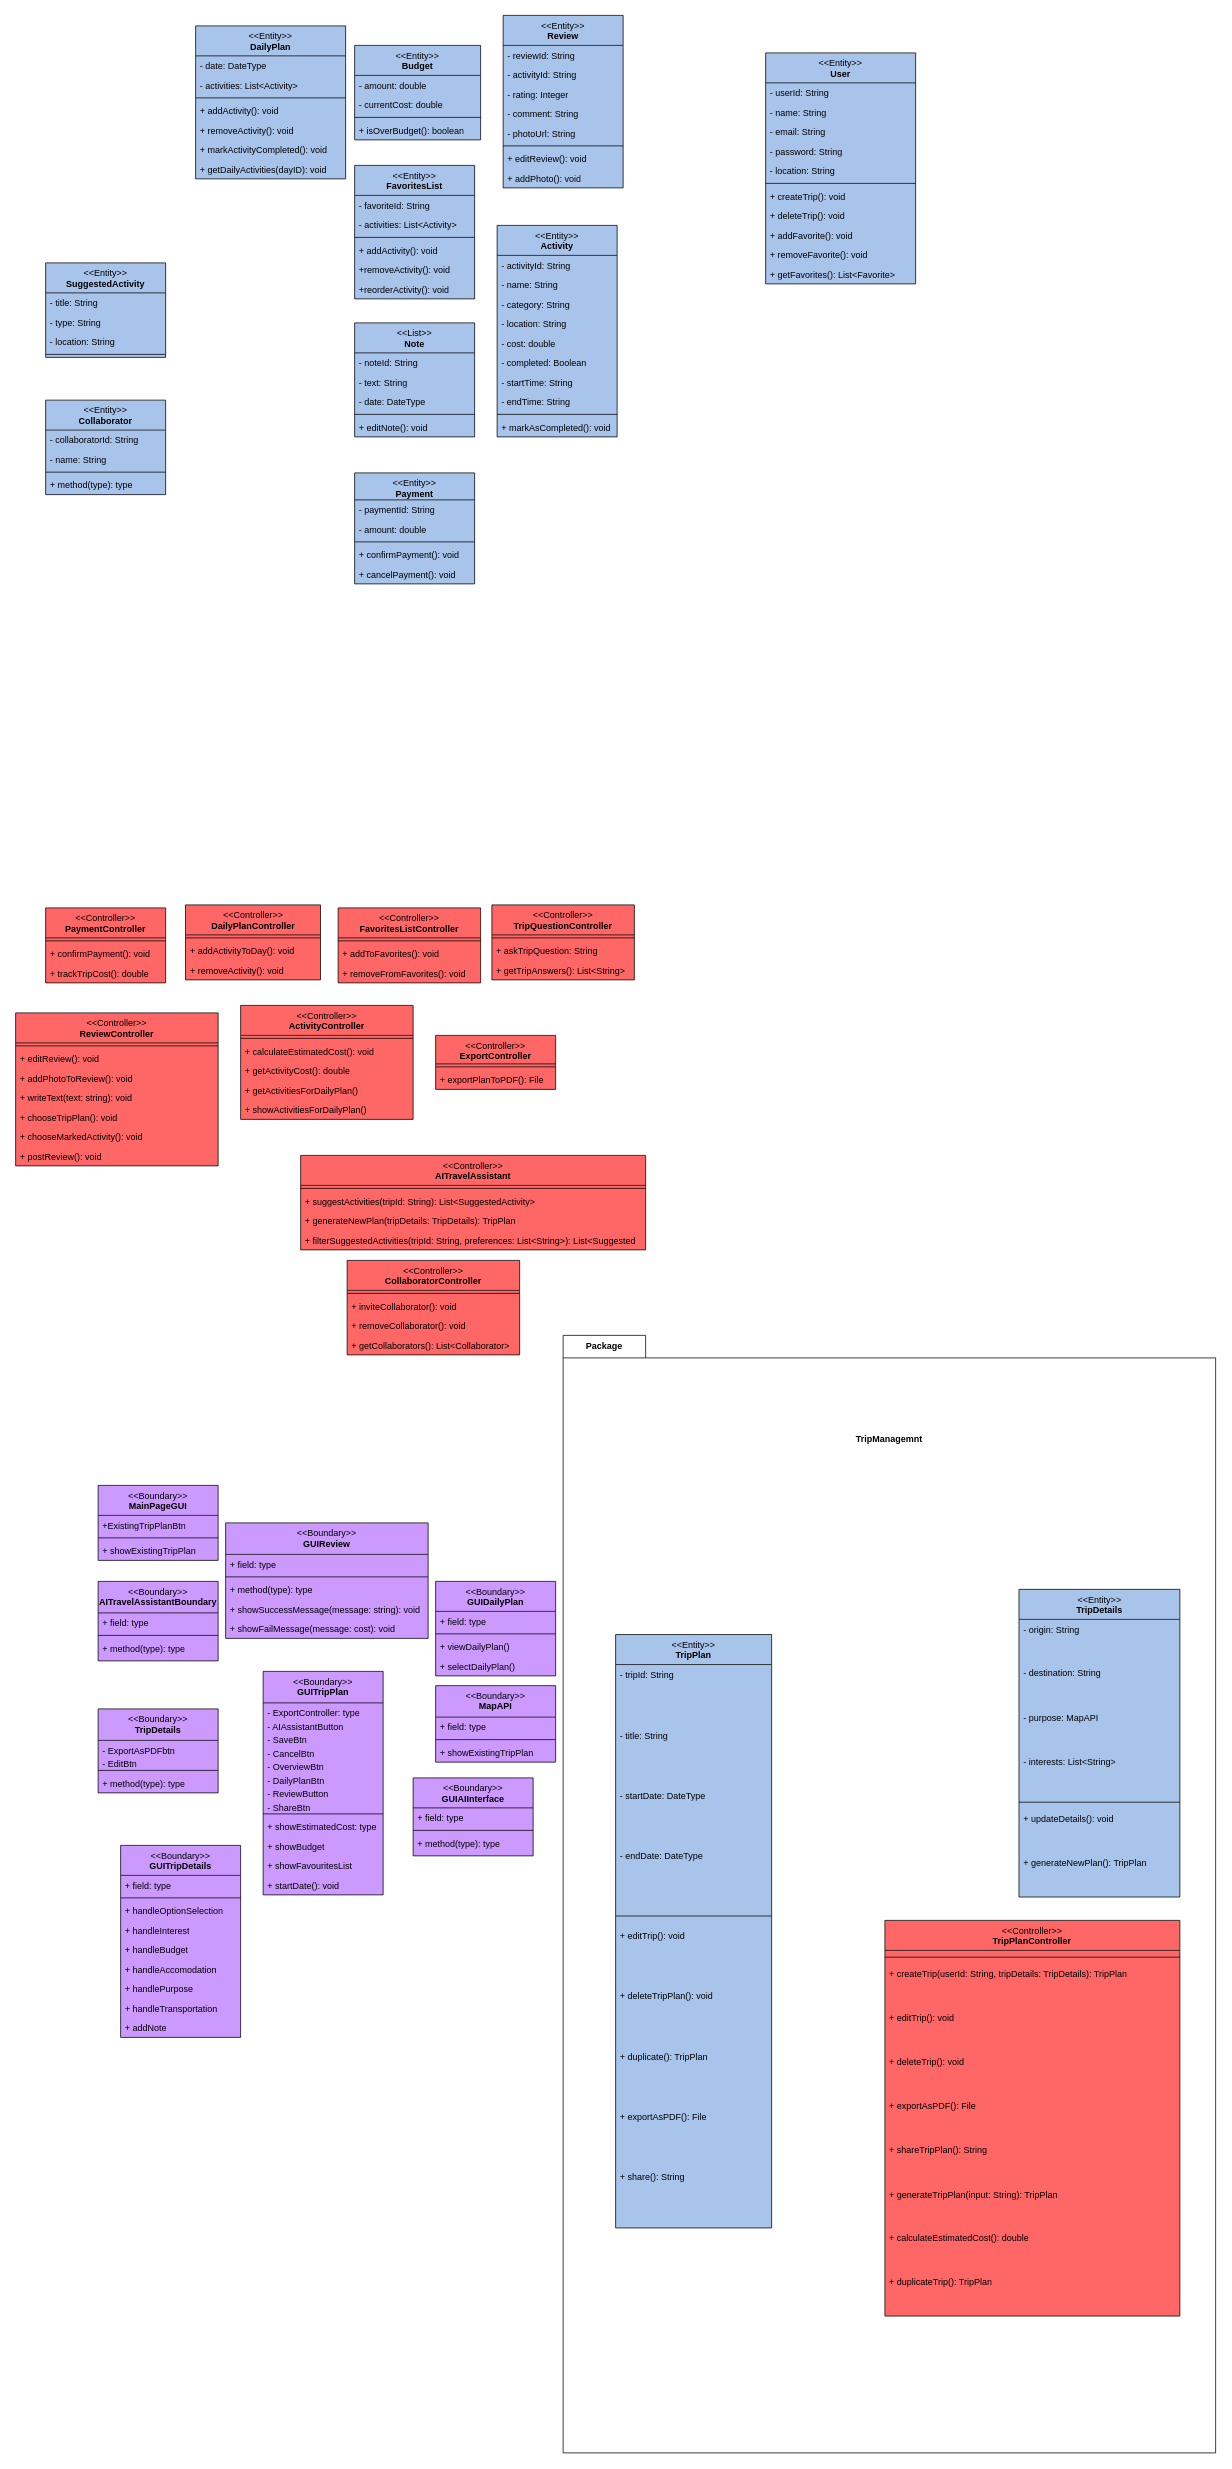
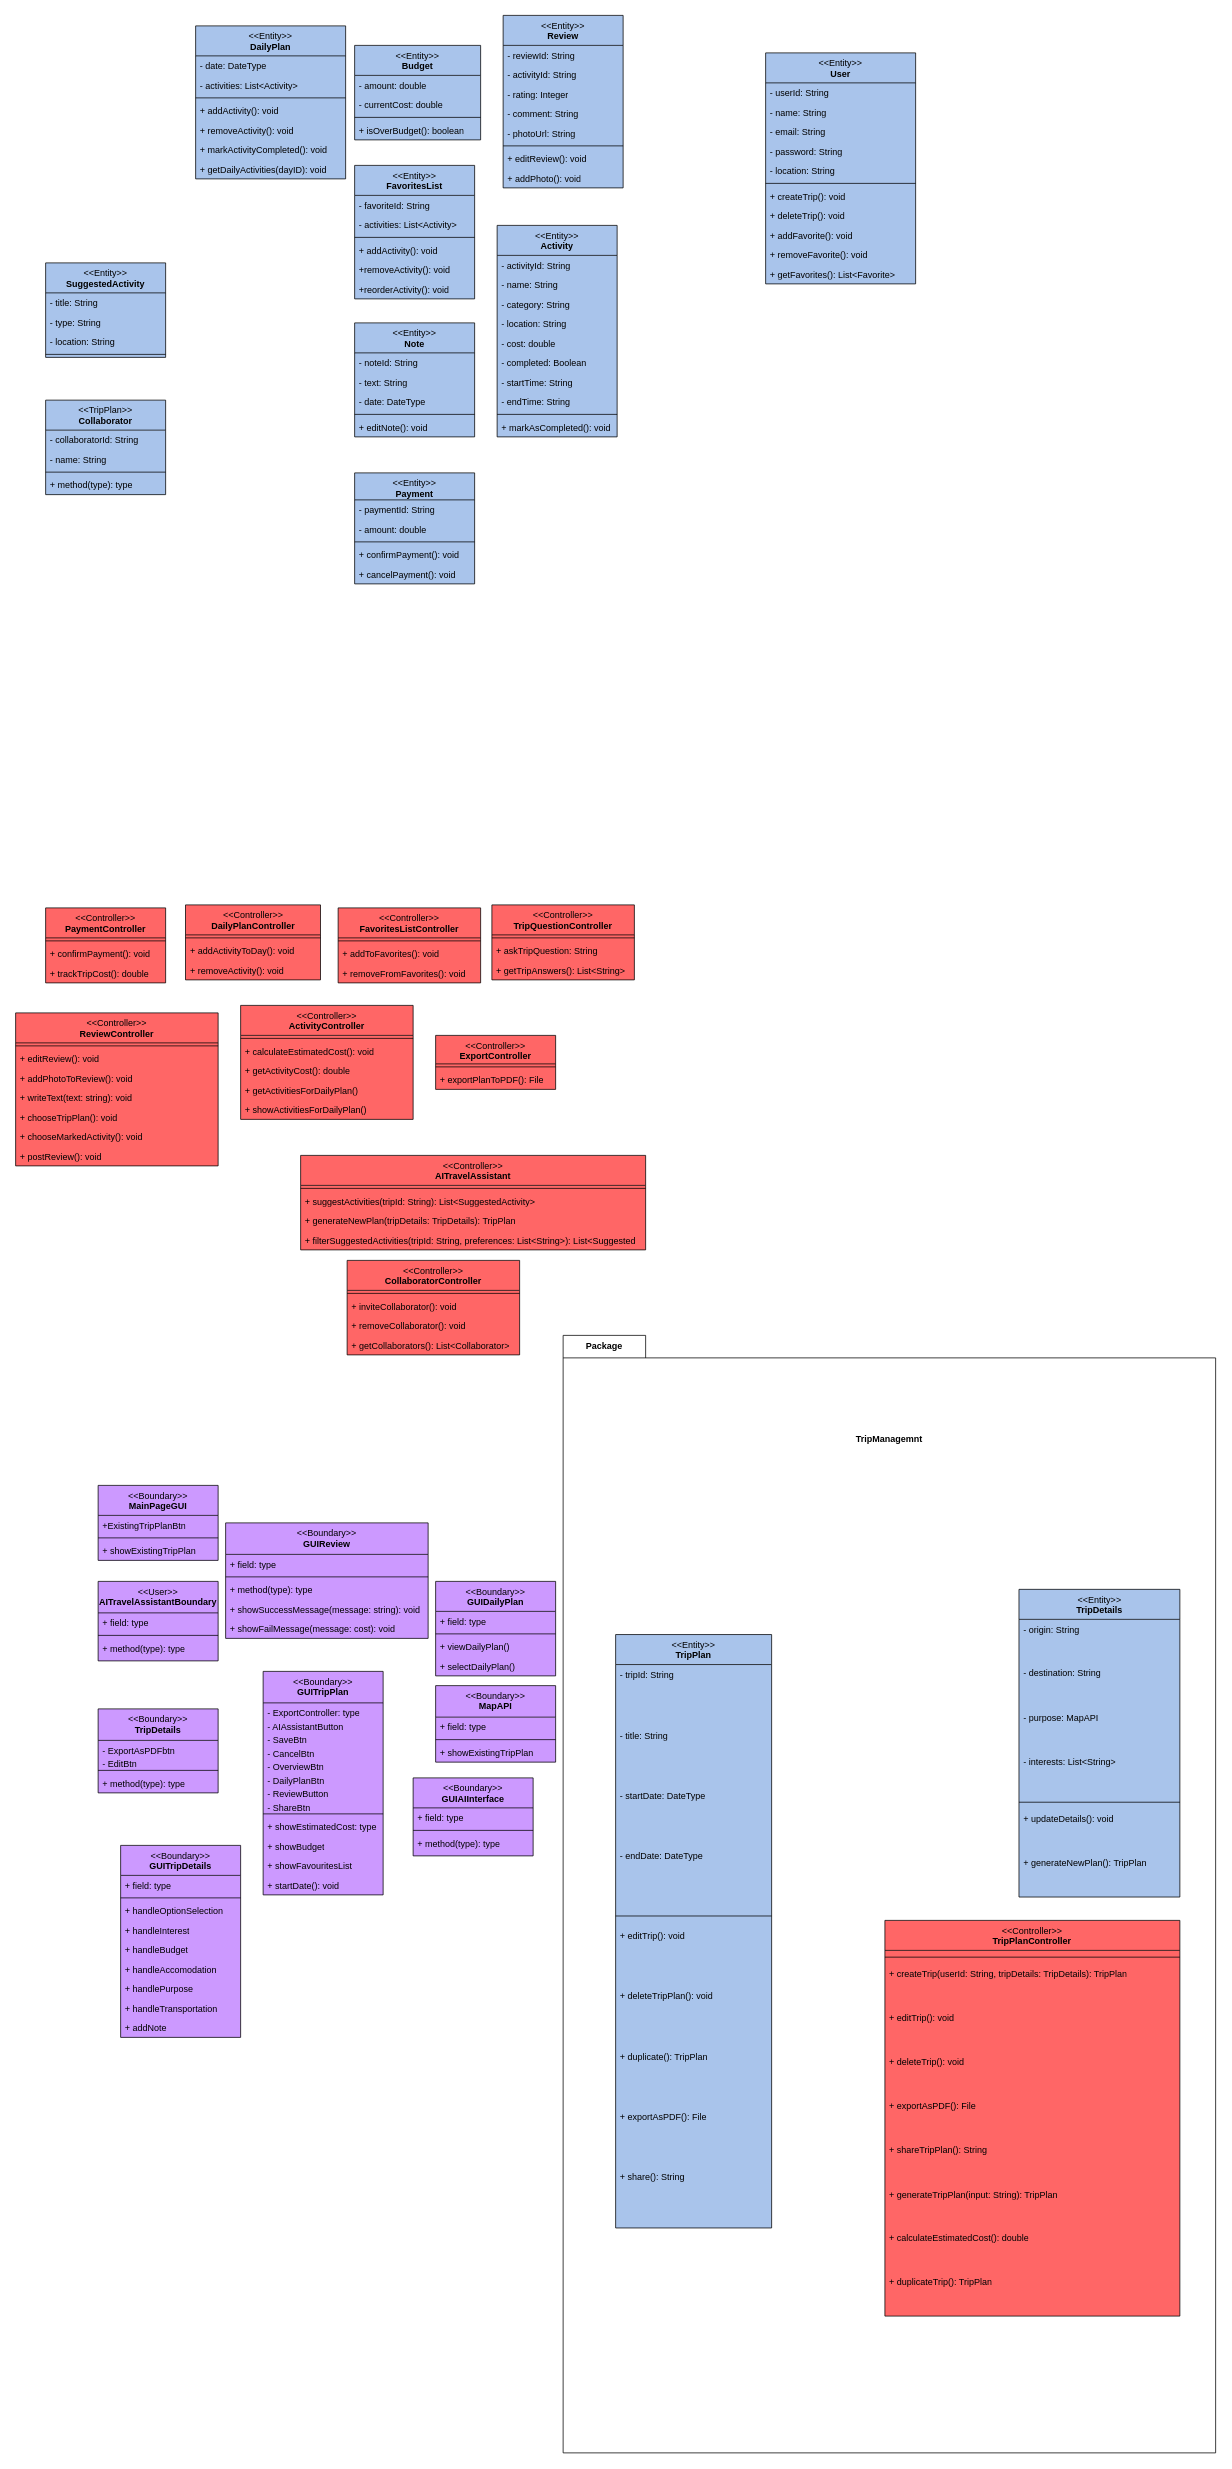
node "<<List>> Note": label "<<List>> Note" -> "<<Entity>> Note"
node "<<Entity>> Collaborator": label "<<Entity>> Collaborator" -> "<<TripPlan>> Collaborator"
node "<<Boundary>> AITravelAssistantBoundary": label "<<Boundary>> AITravelAssistantBoundary" -> "<<User>> AITravelAssistantBoundary"
